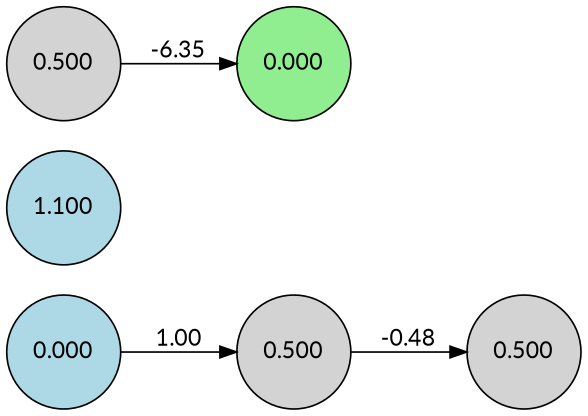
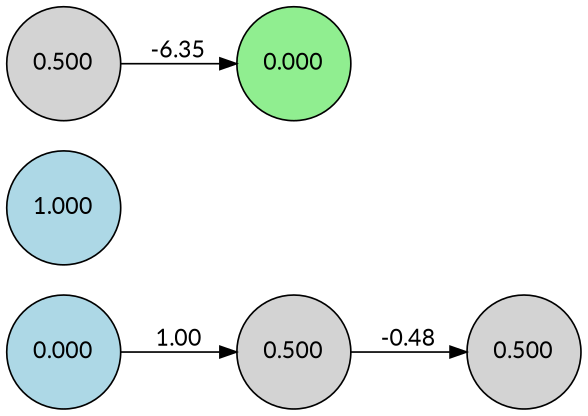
node "1.100": label "1.100" -> "1.000"
